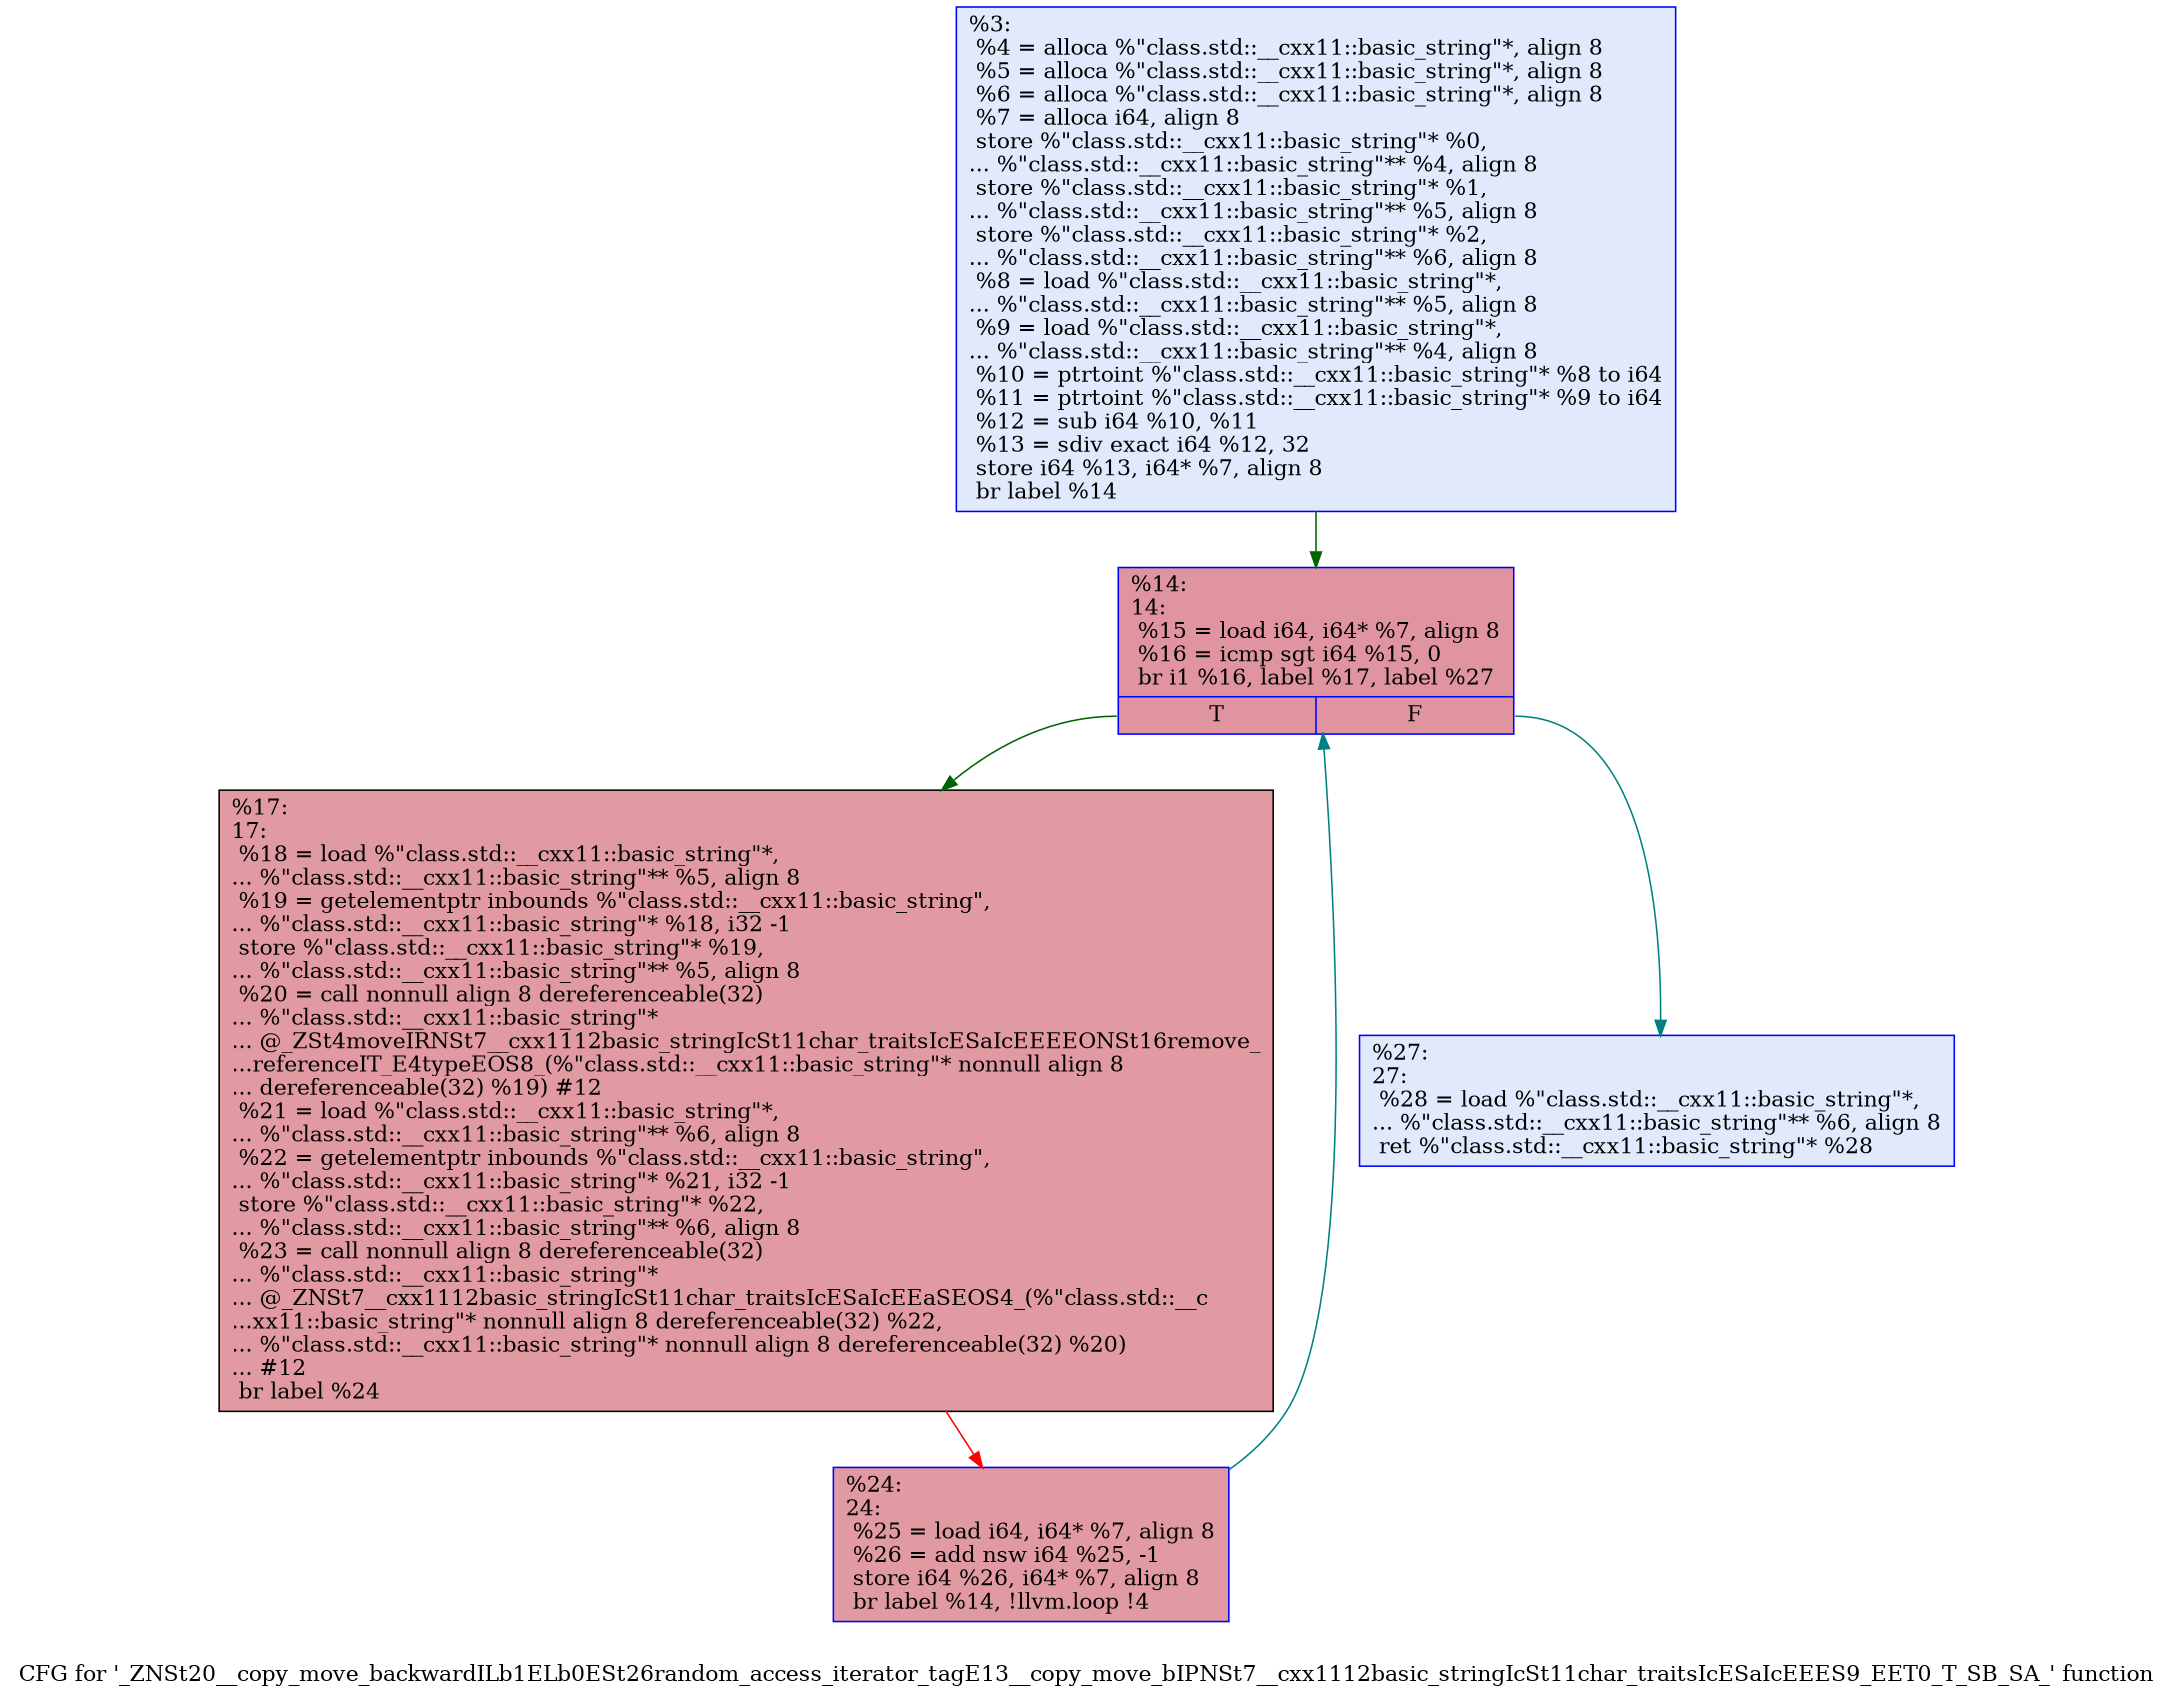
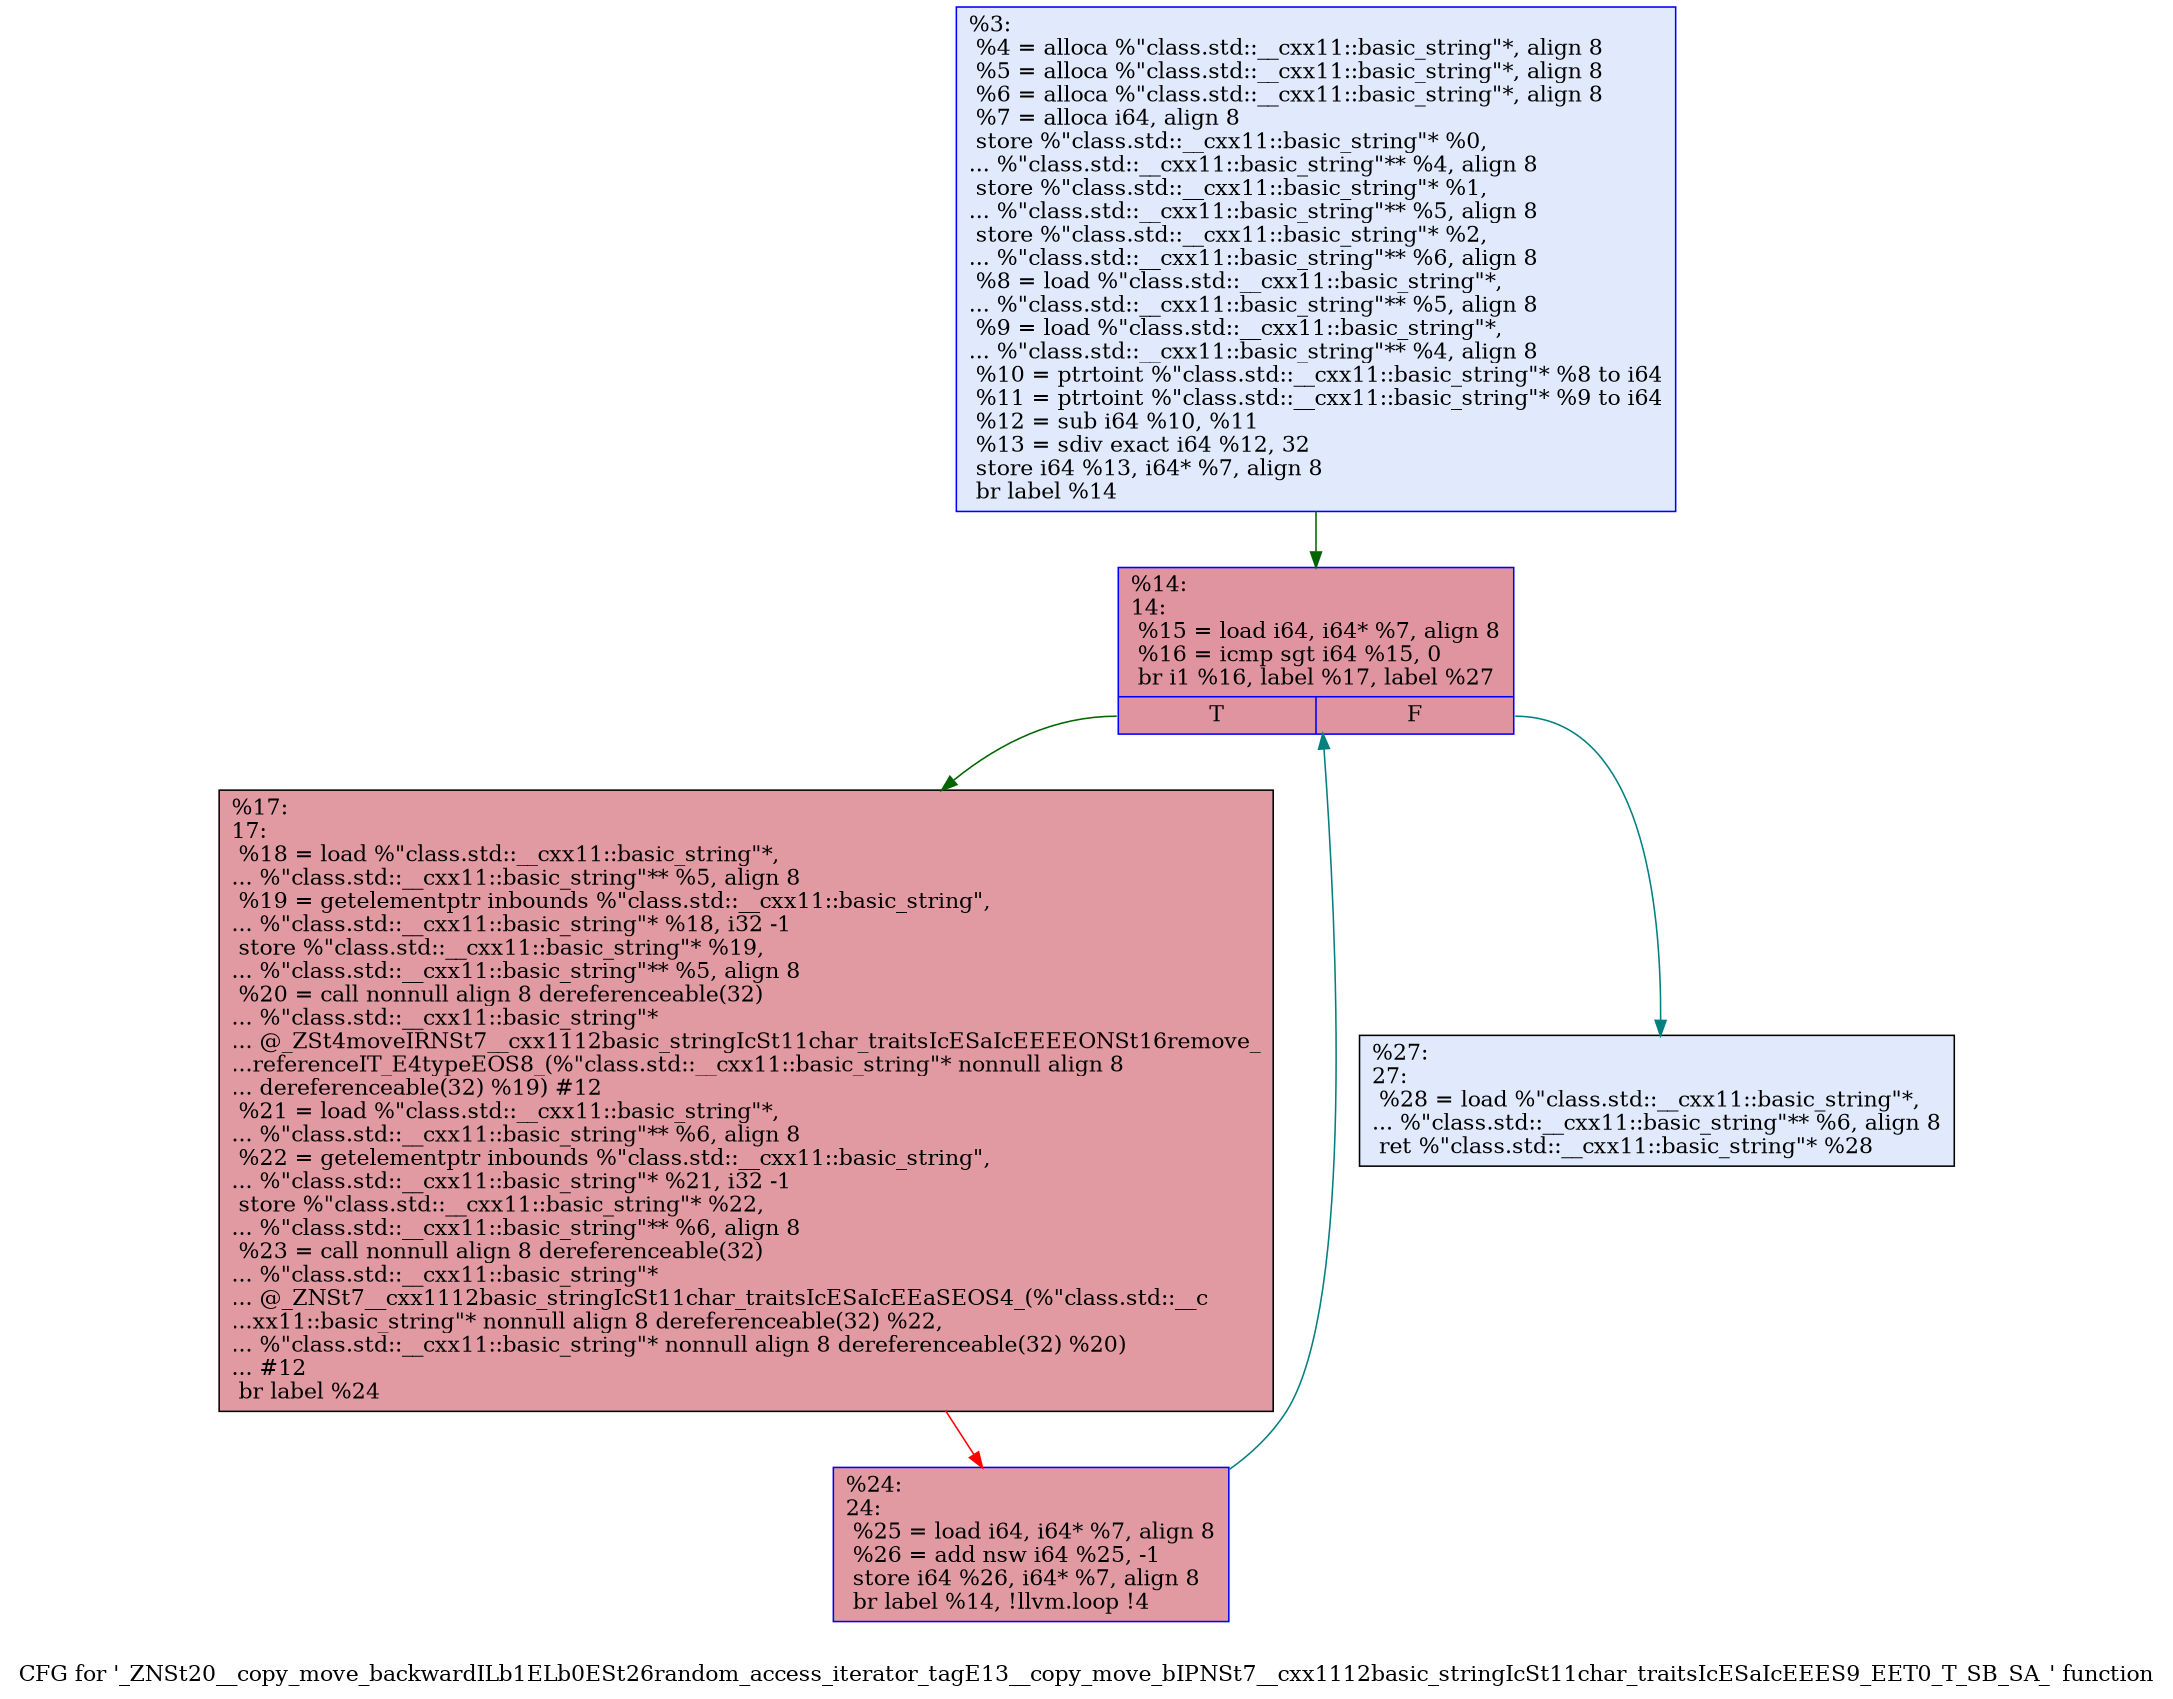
node "%27:": color blue -> black
